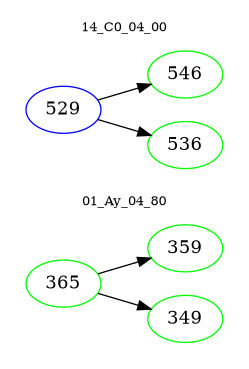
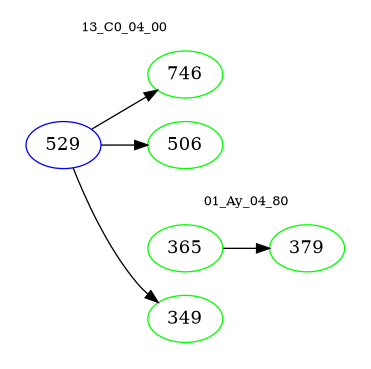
cluster "14_C0_04_00": label "14_C0_04_00" -> "13_C0_04_00"
node "546": label "546" -> "746"
node "536": label "536" -> "506"
node "359": label "359" -> "379"
edge "365" -> "349": now "529" -> "349"
